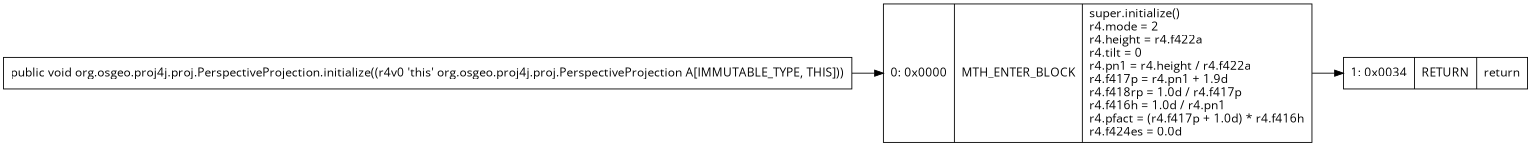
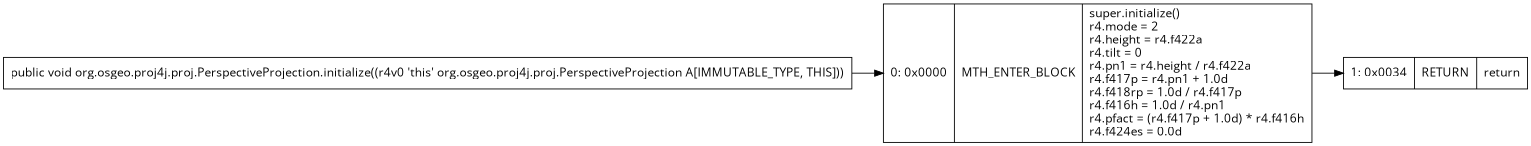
node "0: 0x0000": text "r4.f417p = r4.pn1 + 1.9d" -> "r4.f417p = r4.pn1 + 1.0d"
